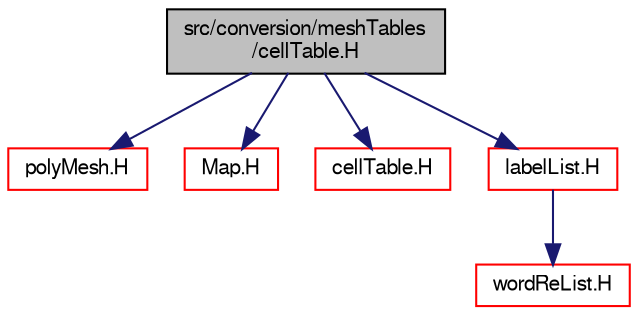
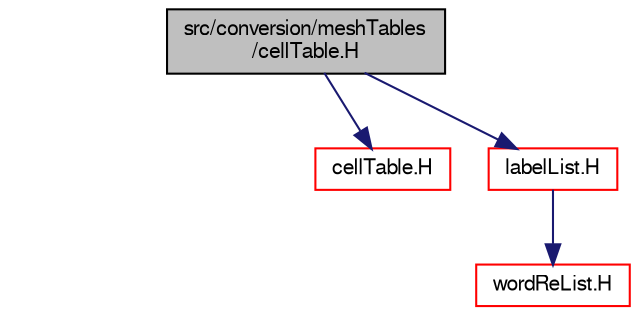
node "polyMesh.H": removed
node "Map.H": removed
